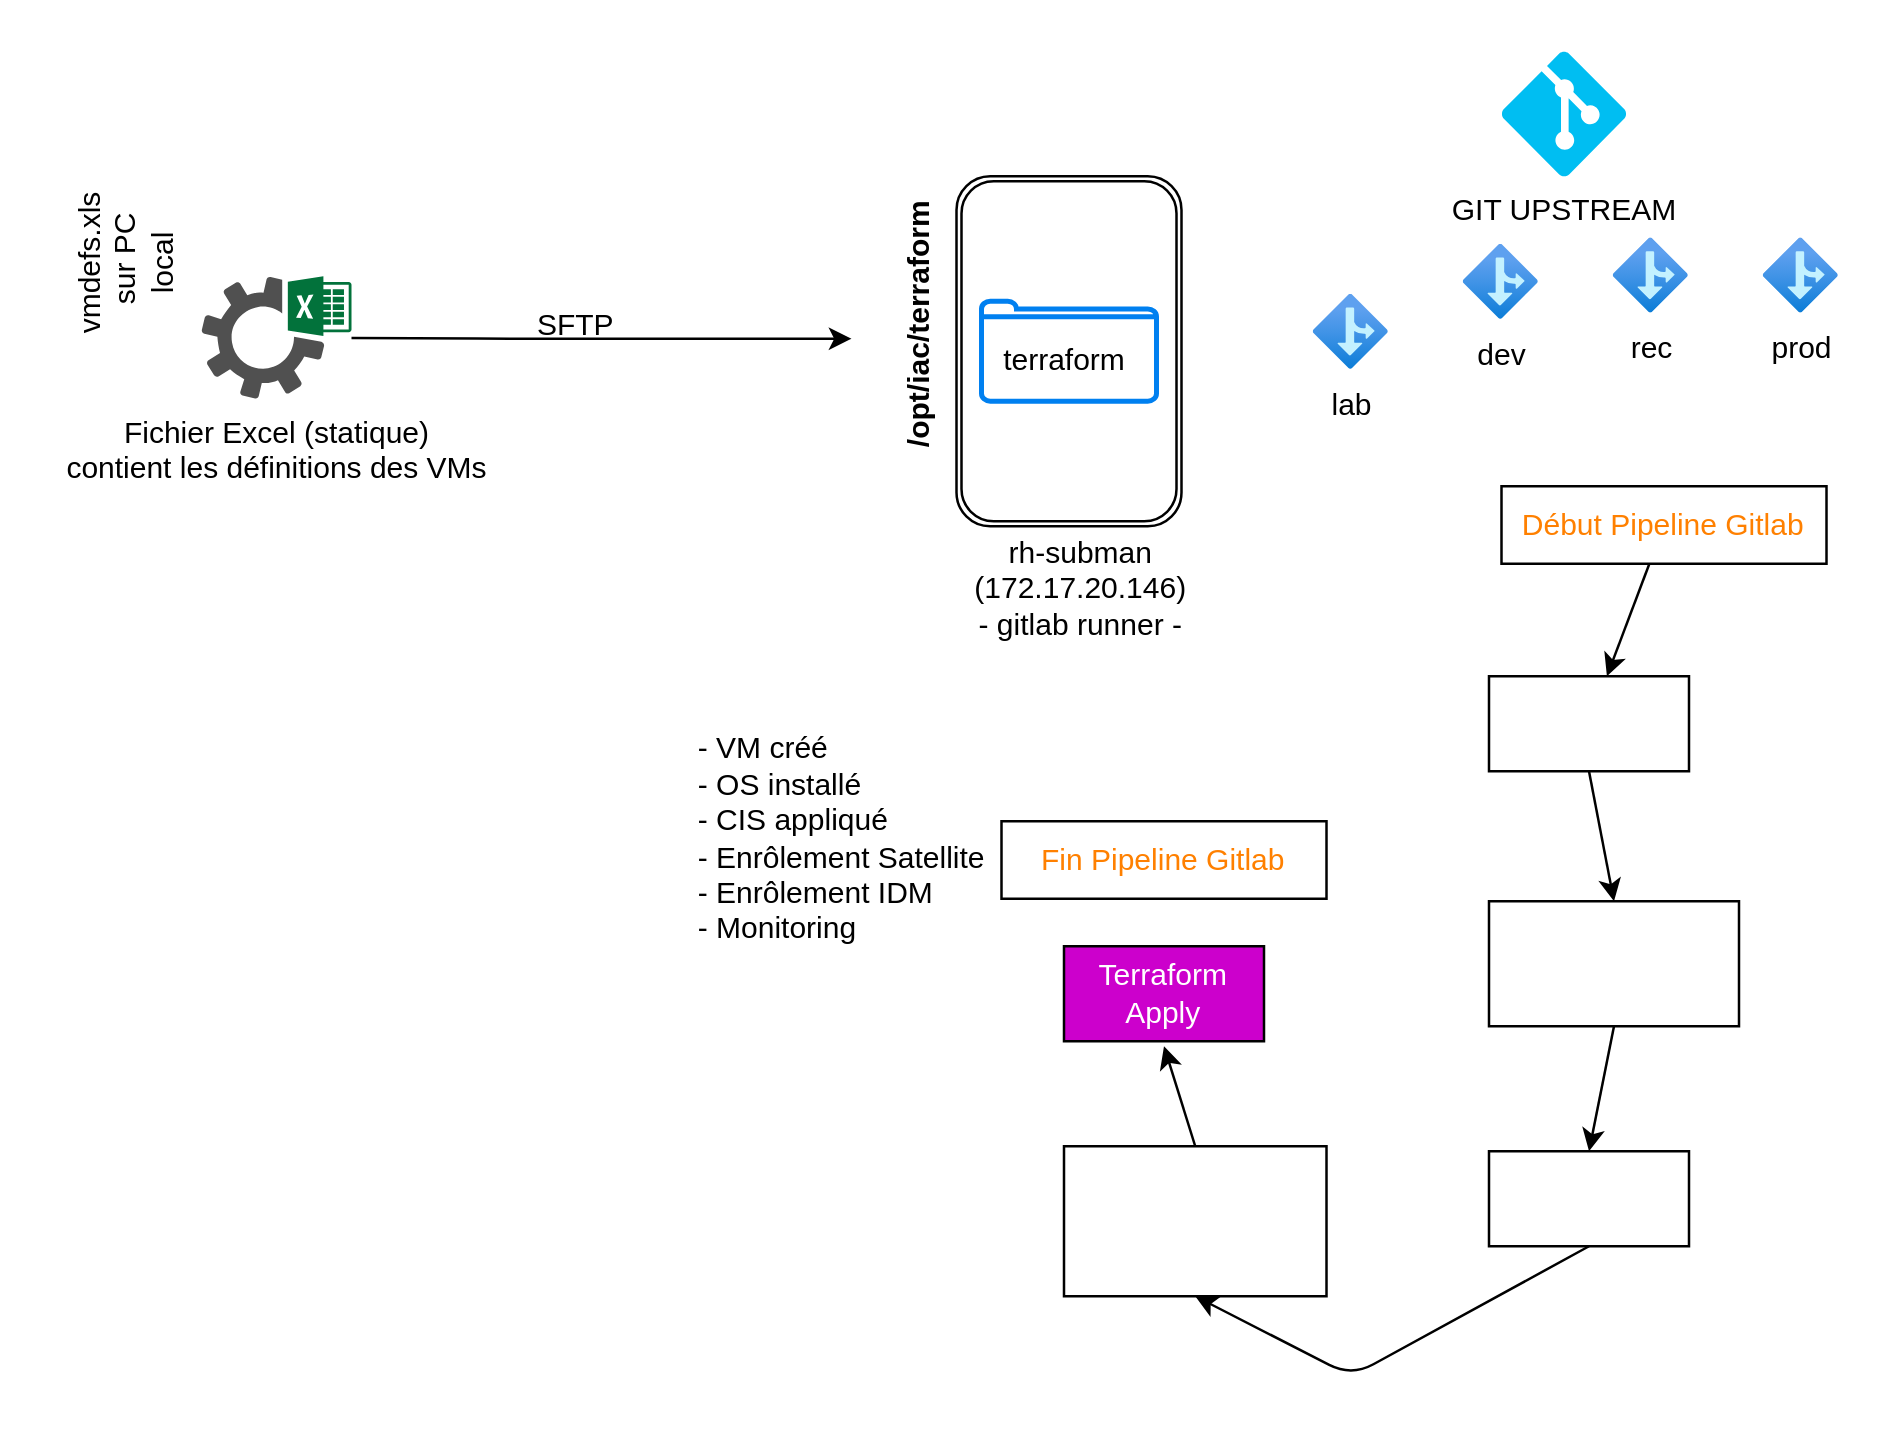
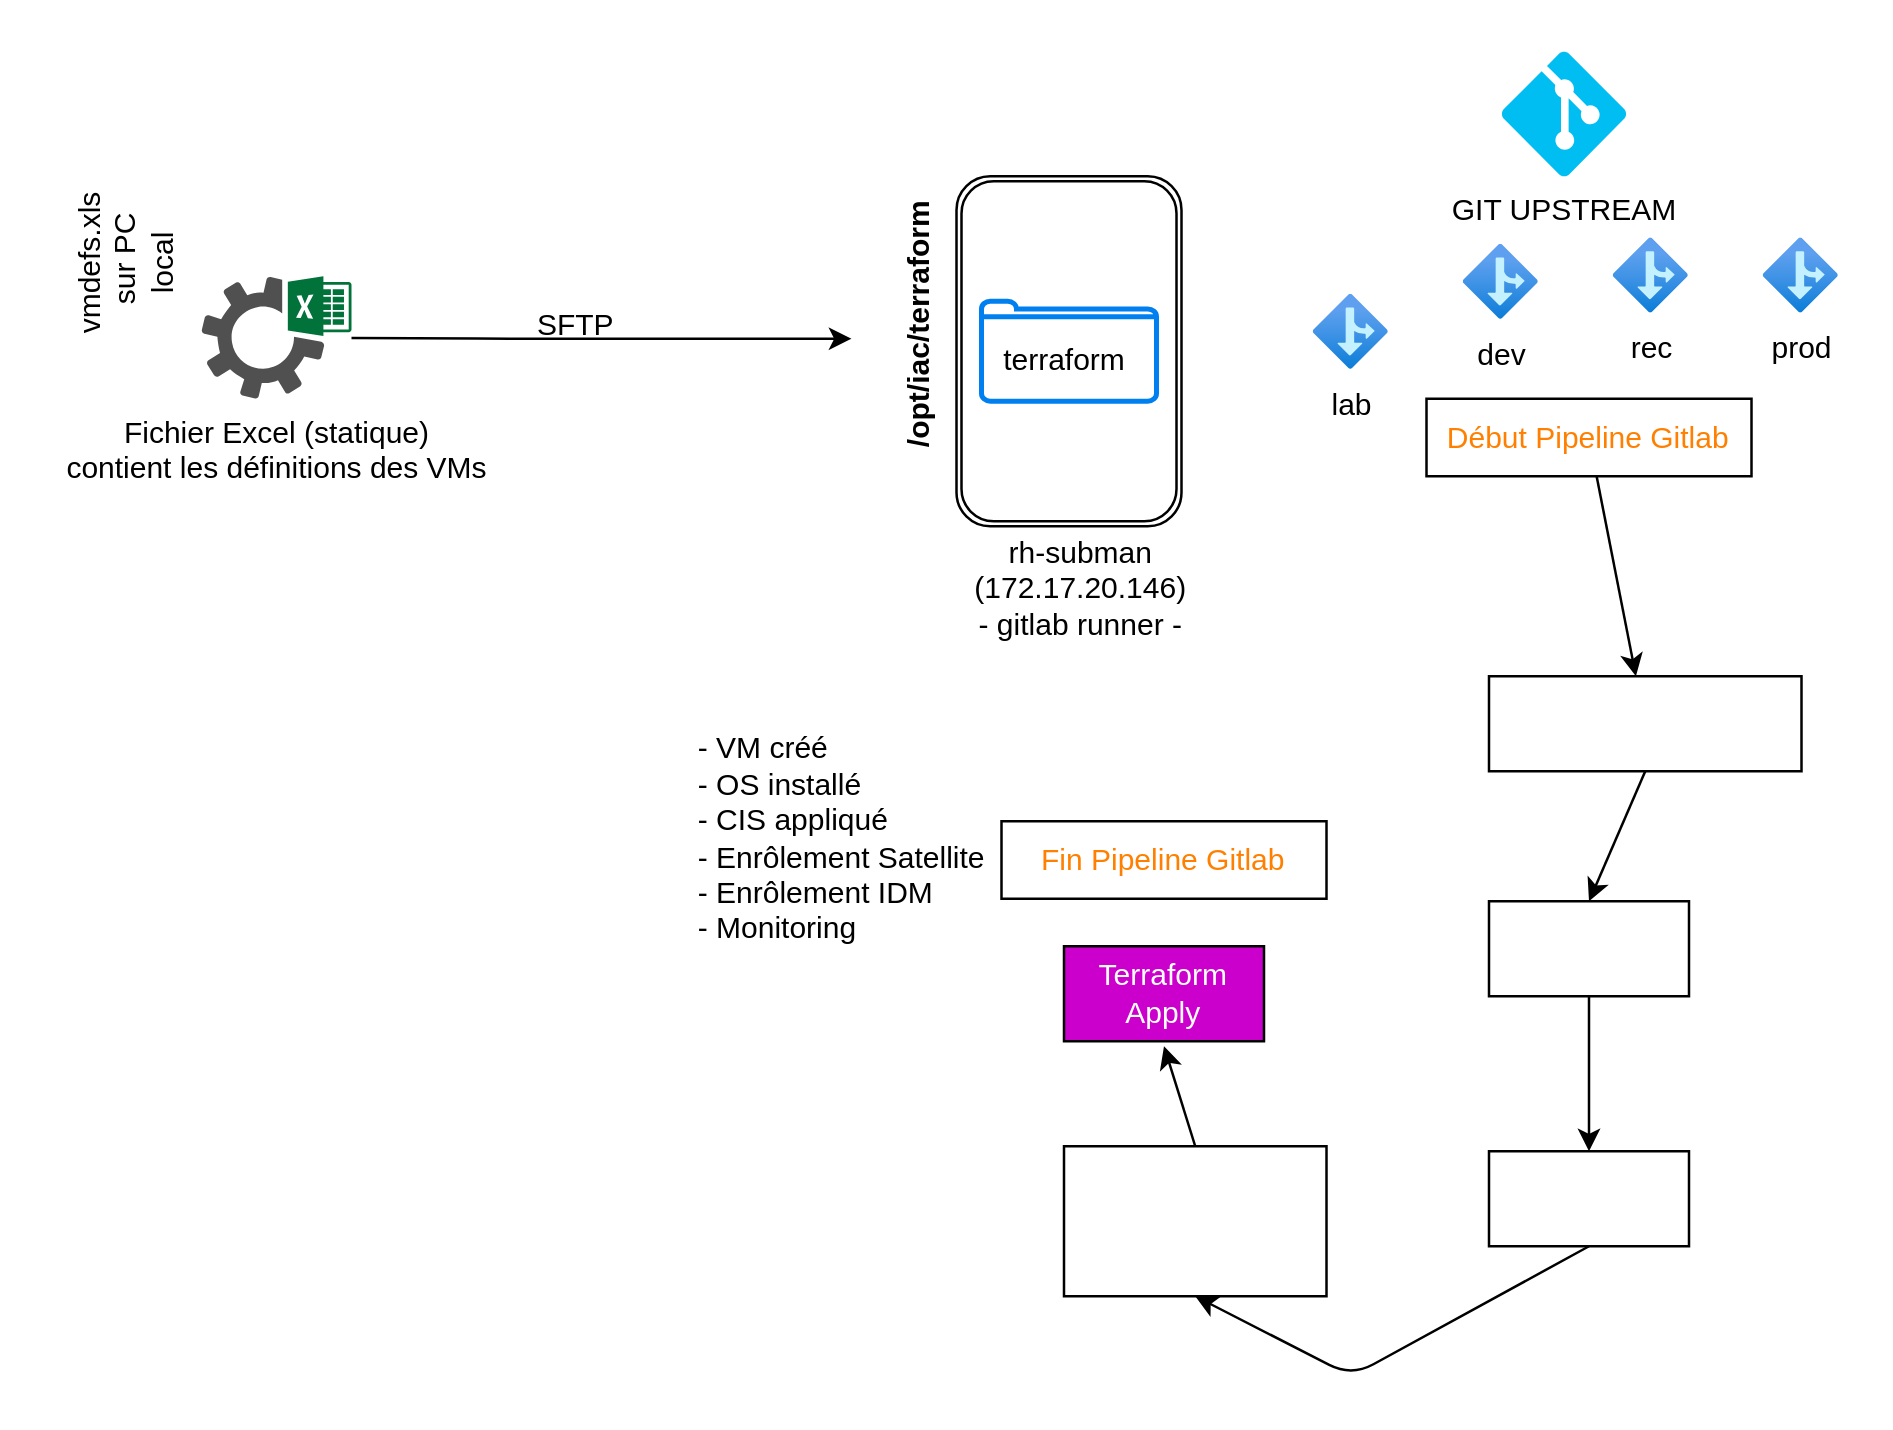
node "Début Pipeline Gitlab": moved (1664, 525) -> (1589, 438)
node "Conversion XLS -> CSV": size 200x95 -> 313x95
node "Conversion CSV -> YML": size 250x125 -> 200x95
